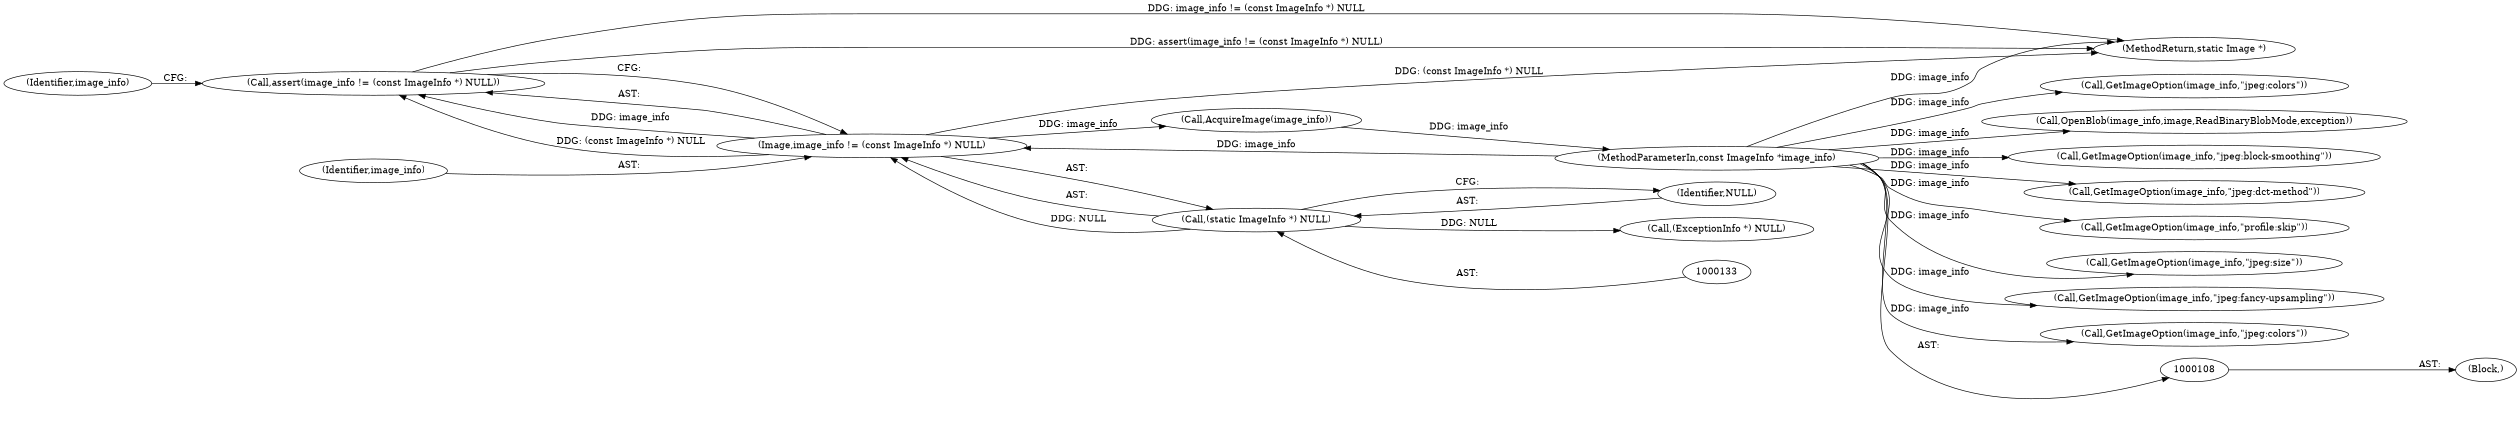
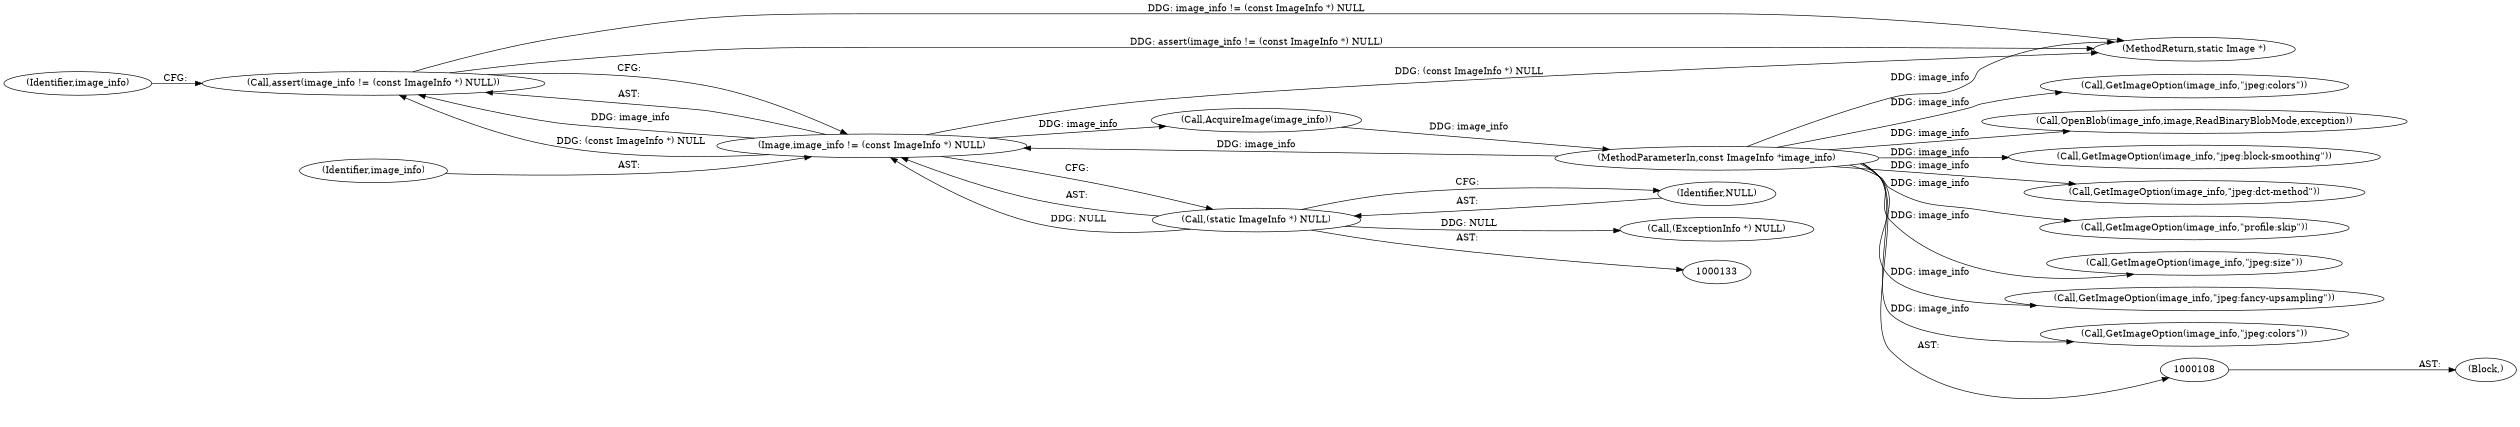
edge "(Image,image_info != (const ImageInfo *) NULL)" -> "(Call,(static ImageInfo *) NULL)": label "AST: " -> "CFG: "
edge "1000133" -> "(Call,(static ImageInfo *) NULL)": reversed
